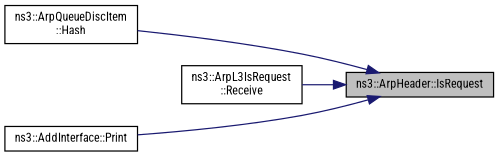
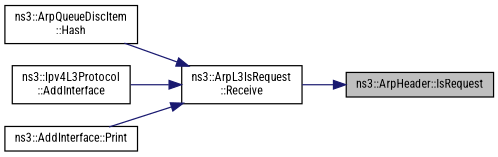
edge "ns3::ArpQueueDiscItem ::Hash" -> "ns3::ArpHeader::IsRequest": now "ns3::ArpQueueDiscItem ::Hash" -> "ns3::ArpL3IsRequest ::Receive"
node "ns3::Ipv4L3Protocol ::AddInterface": added
edge "ns3::AddInterface::Print" -> "ns3::ArpHeader::IsRequest": now "ns3::AddInterface::Print" -> "ns3::ArpL3IsRequest ::Receive"
